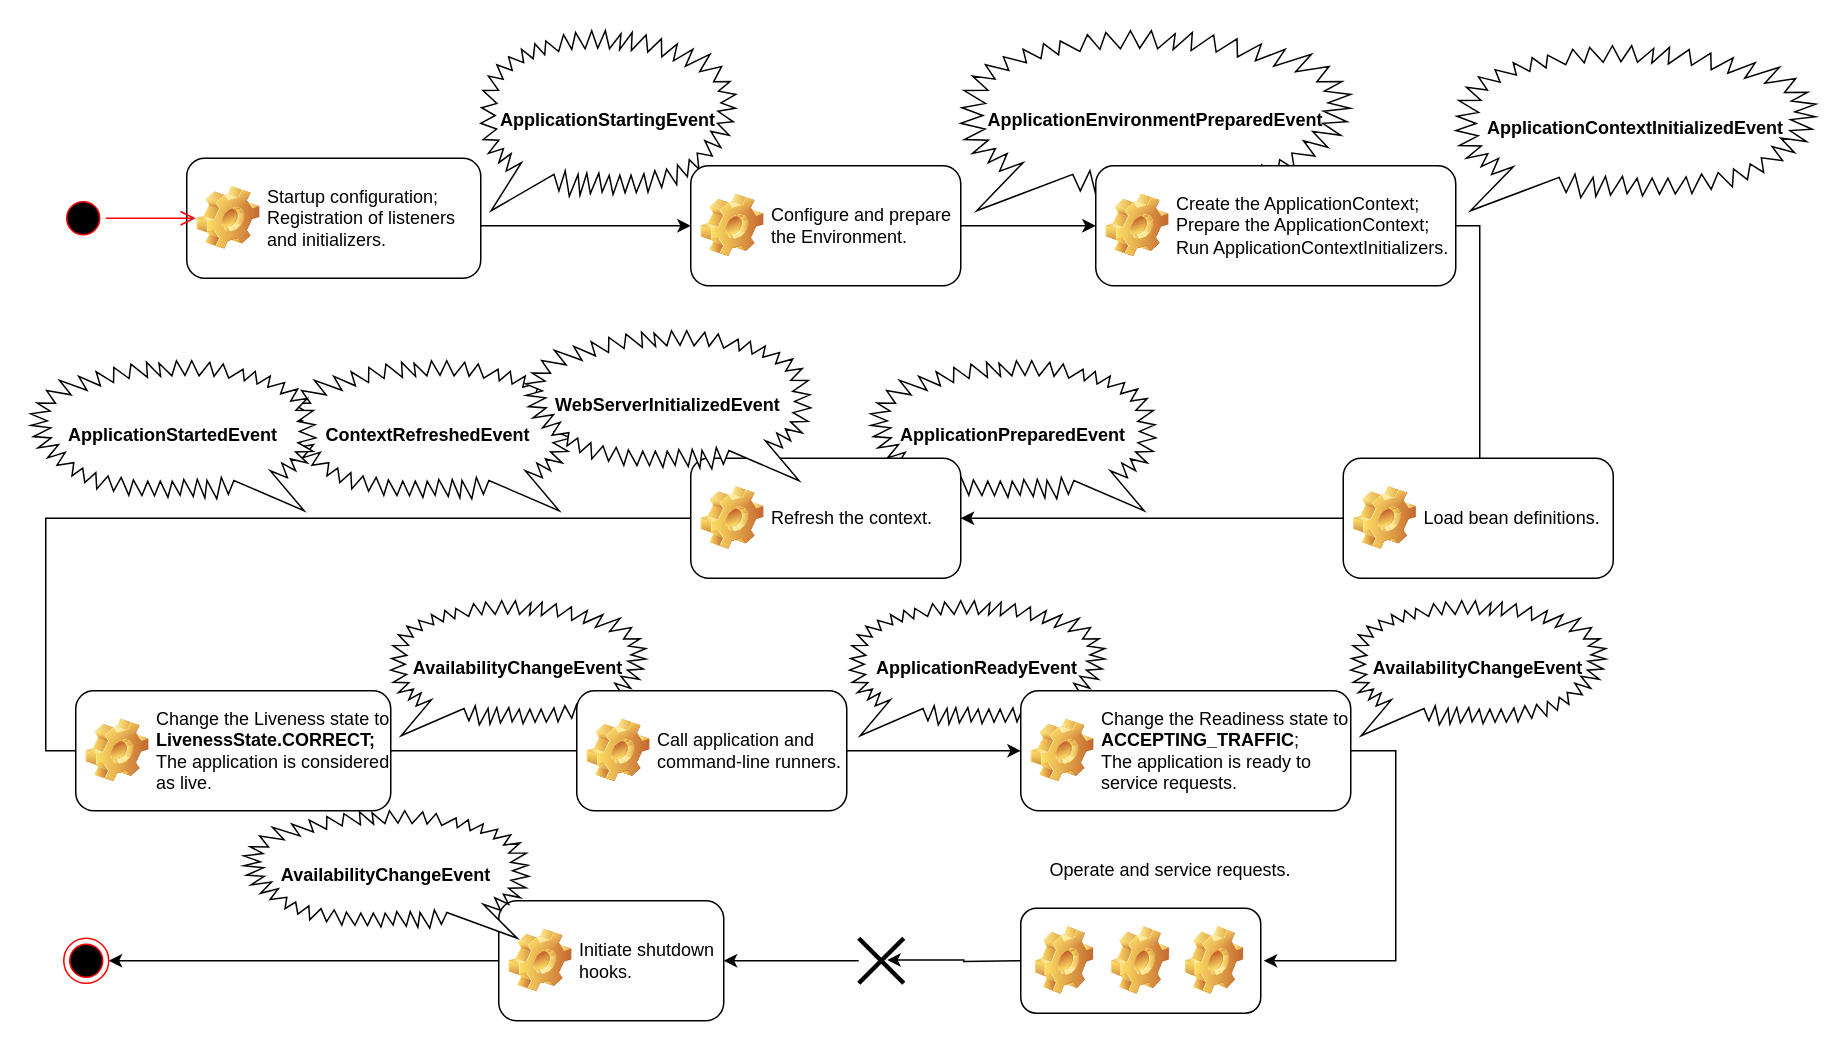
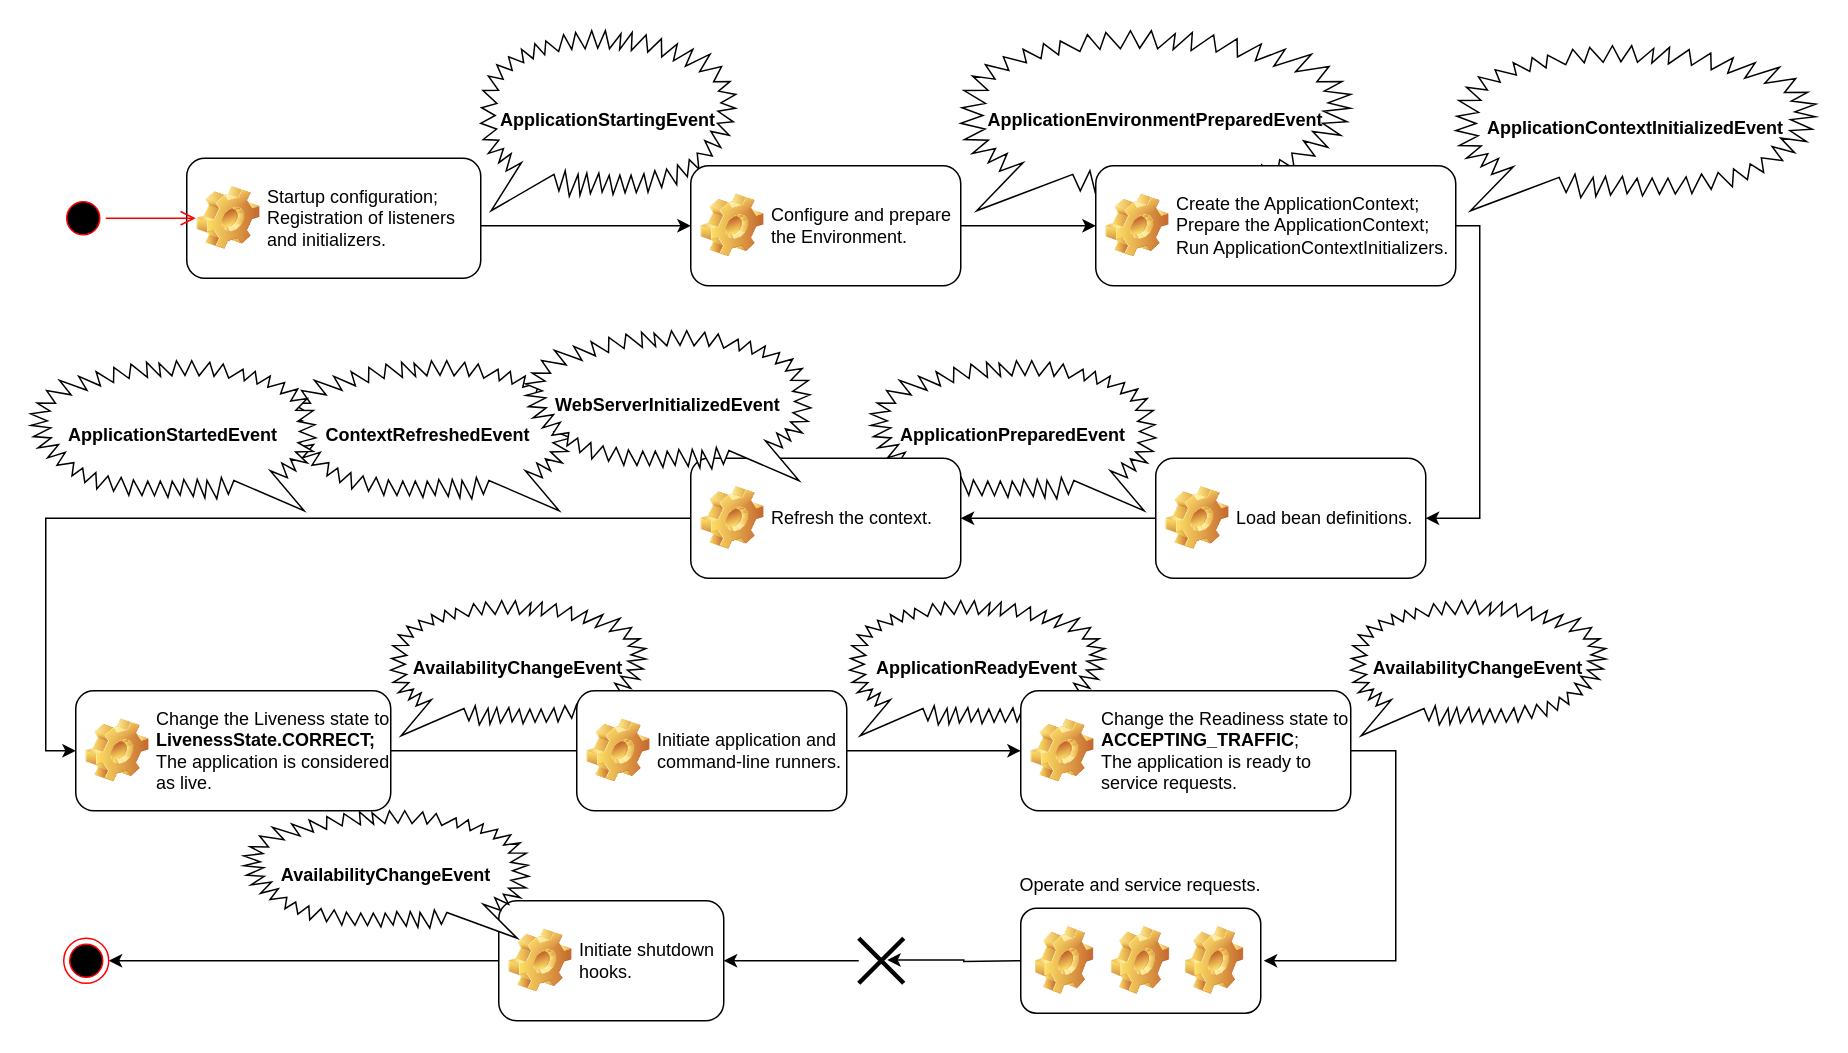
node "Load bean definitions.": moved (1478, 518) -> (1291, 518)
edge "Refresh the context." -- "Change the Liveness state to LivenessState.CORRECT; The application is considered as live.": arrowhead none -> classic
node "Call application and command-line runners.": label "Call application and command-line runners." -> "Initiate application and command-line runners."
node "Operate and service requests.": moved (1171, 870) -> (1141, 885)
